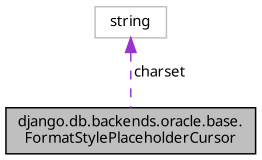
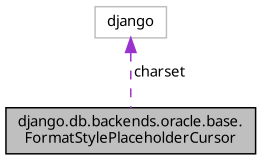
node "string": label "string" -> "django"
